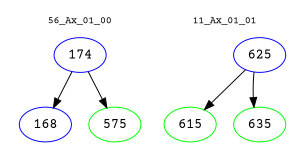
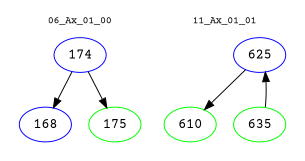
cluster "56_Ax_01_00": label "56_Ax_01_00" -> "06_Ax_01_00"
edge "625" -> "635": reversed
node "575": label "575" -> "175"
node "615": label "615" -> "610"
